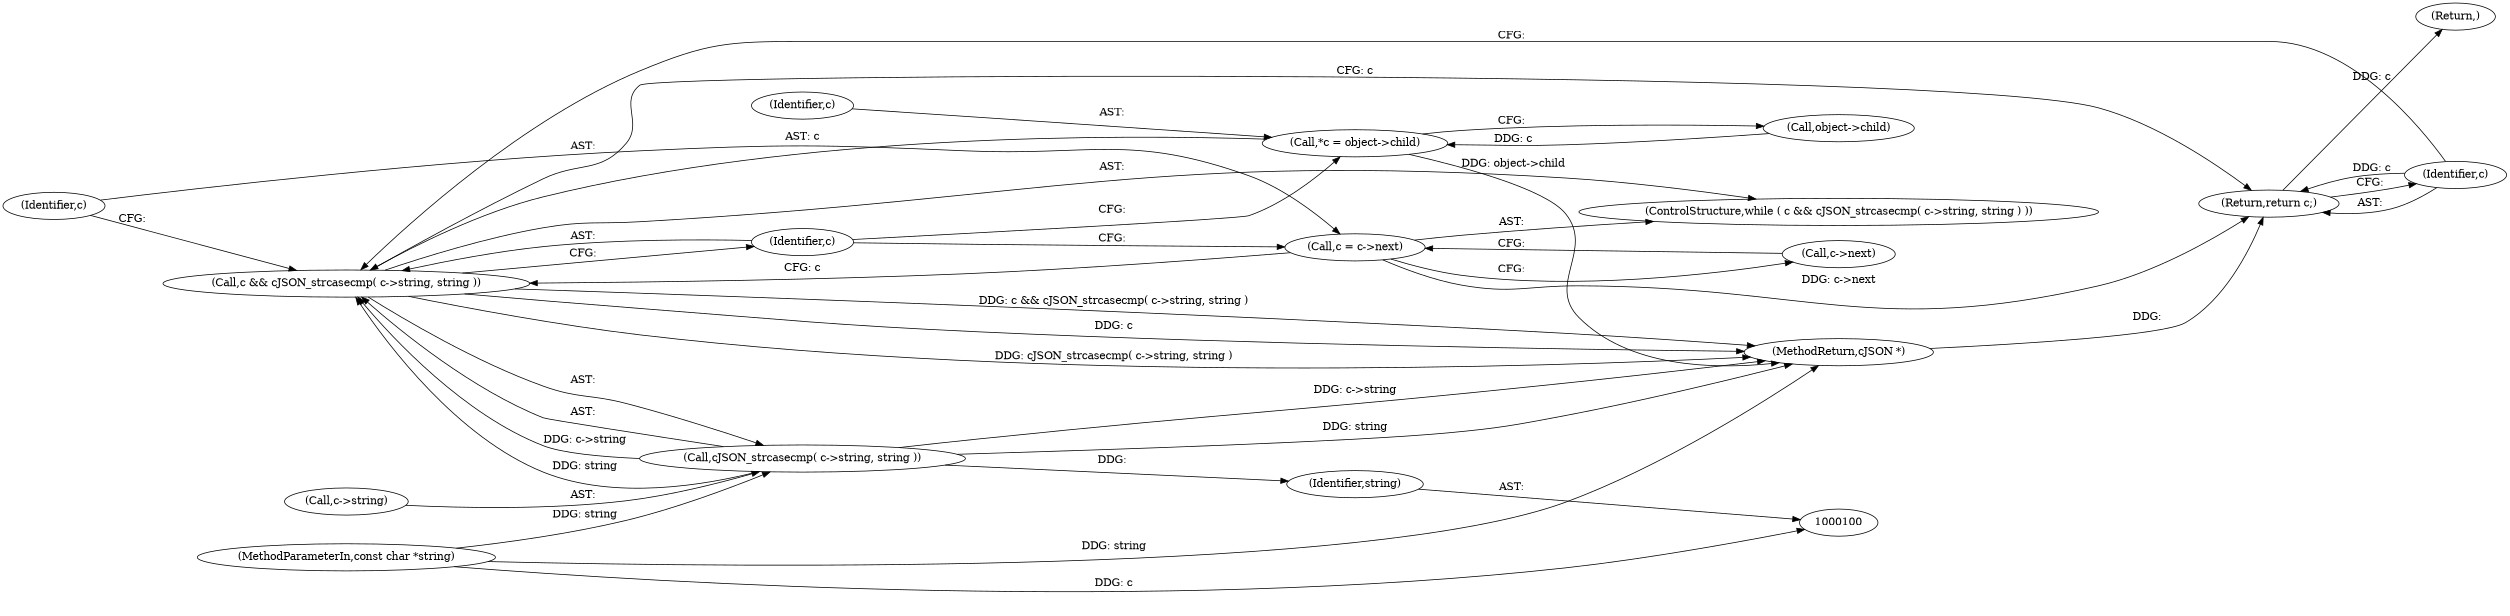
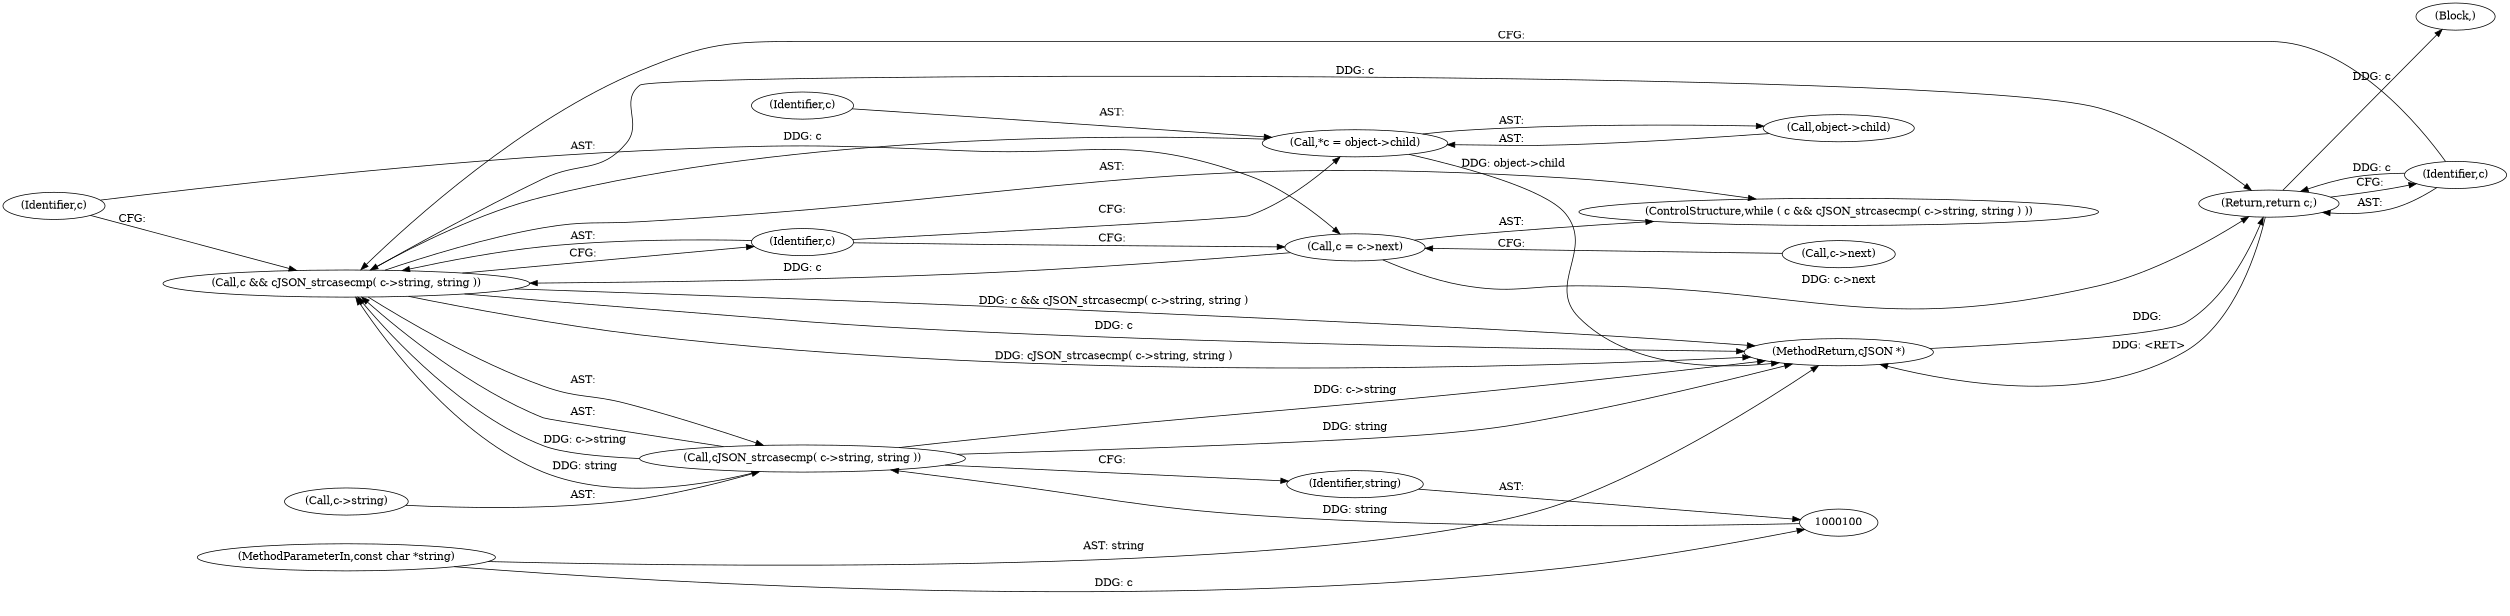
node "(Return,)": label "(Return,)" -> "(Block,)"
edge "(Call,c && cJSON_strcasecmp( c->string, string ))" -> "(Return,return c;)": label "CFG: c" -> "DDG: c"
edge "(Call,*c = object->child)" -> "(Call,object->child)": label "CFG: " -> "AST: "
edge "(Call,*c = object->child)" -> "(Call,c && cJSON_strcasecmp( c->string, string ))": label "AST: c" -> "DDG: c"
edge "(Call,object->child)" -> "(Call,*c = object->child)": label "DDG: c" -> "AST: "
edge "(Call,c = c->next)" -> "(Call,c && cJSON_strcasecmp( c->string, string ))": label "CFG: c" -> "DDG: c"
edge "(Call,c = c->next)" -> "(Call,c->next)": removed, label "CFG:"
edge "(Return,return c;)" -> "(MethodReturn,cJSON *)": added, label "DDG: <RET>"
edge "(Call,cJSON_strcasecmp( c->string, string ))" -> "(Identifier,string)": label "DDG: " -> "CFG: "
edge "(MethodParameterIn,const char *string)" -> "(Call,cJSON_strcasecmp( c->string, string ))": now "1000100" -> "(Call,cJSON_strcasecmp( c->string, string ))"
edge "(MethodParameterIn,const char *string)" -> "(MethodReturn,cJSON *)": label "DDG: string" -> "AST: string"
